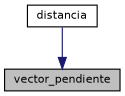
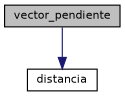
edge "distancia" -> "vector_pendiente": reversed
